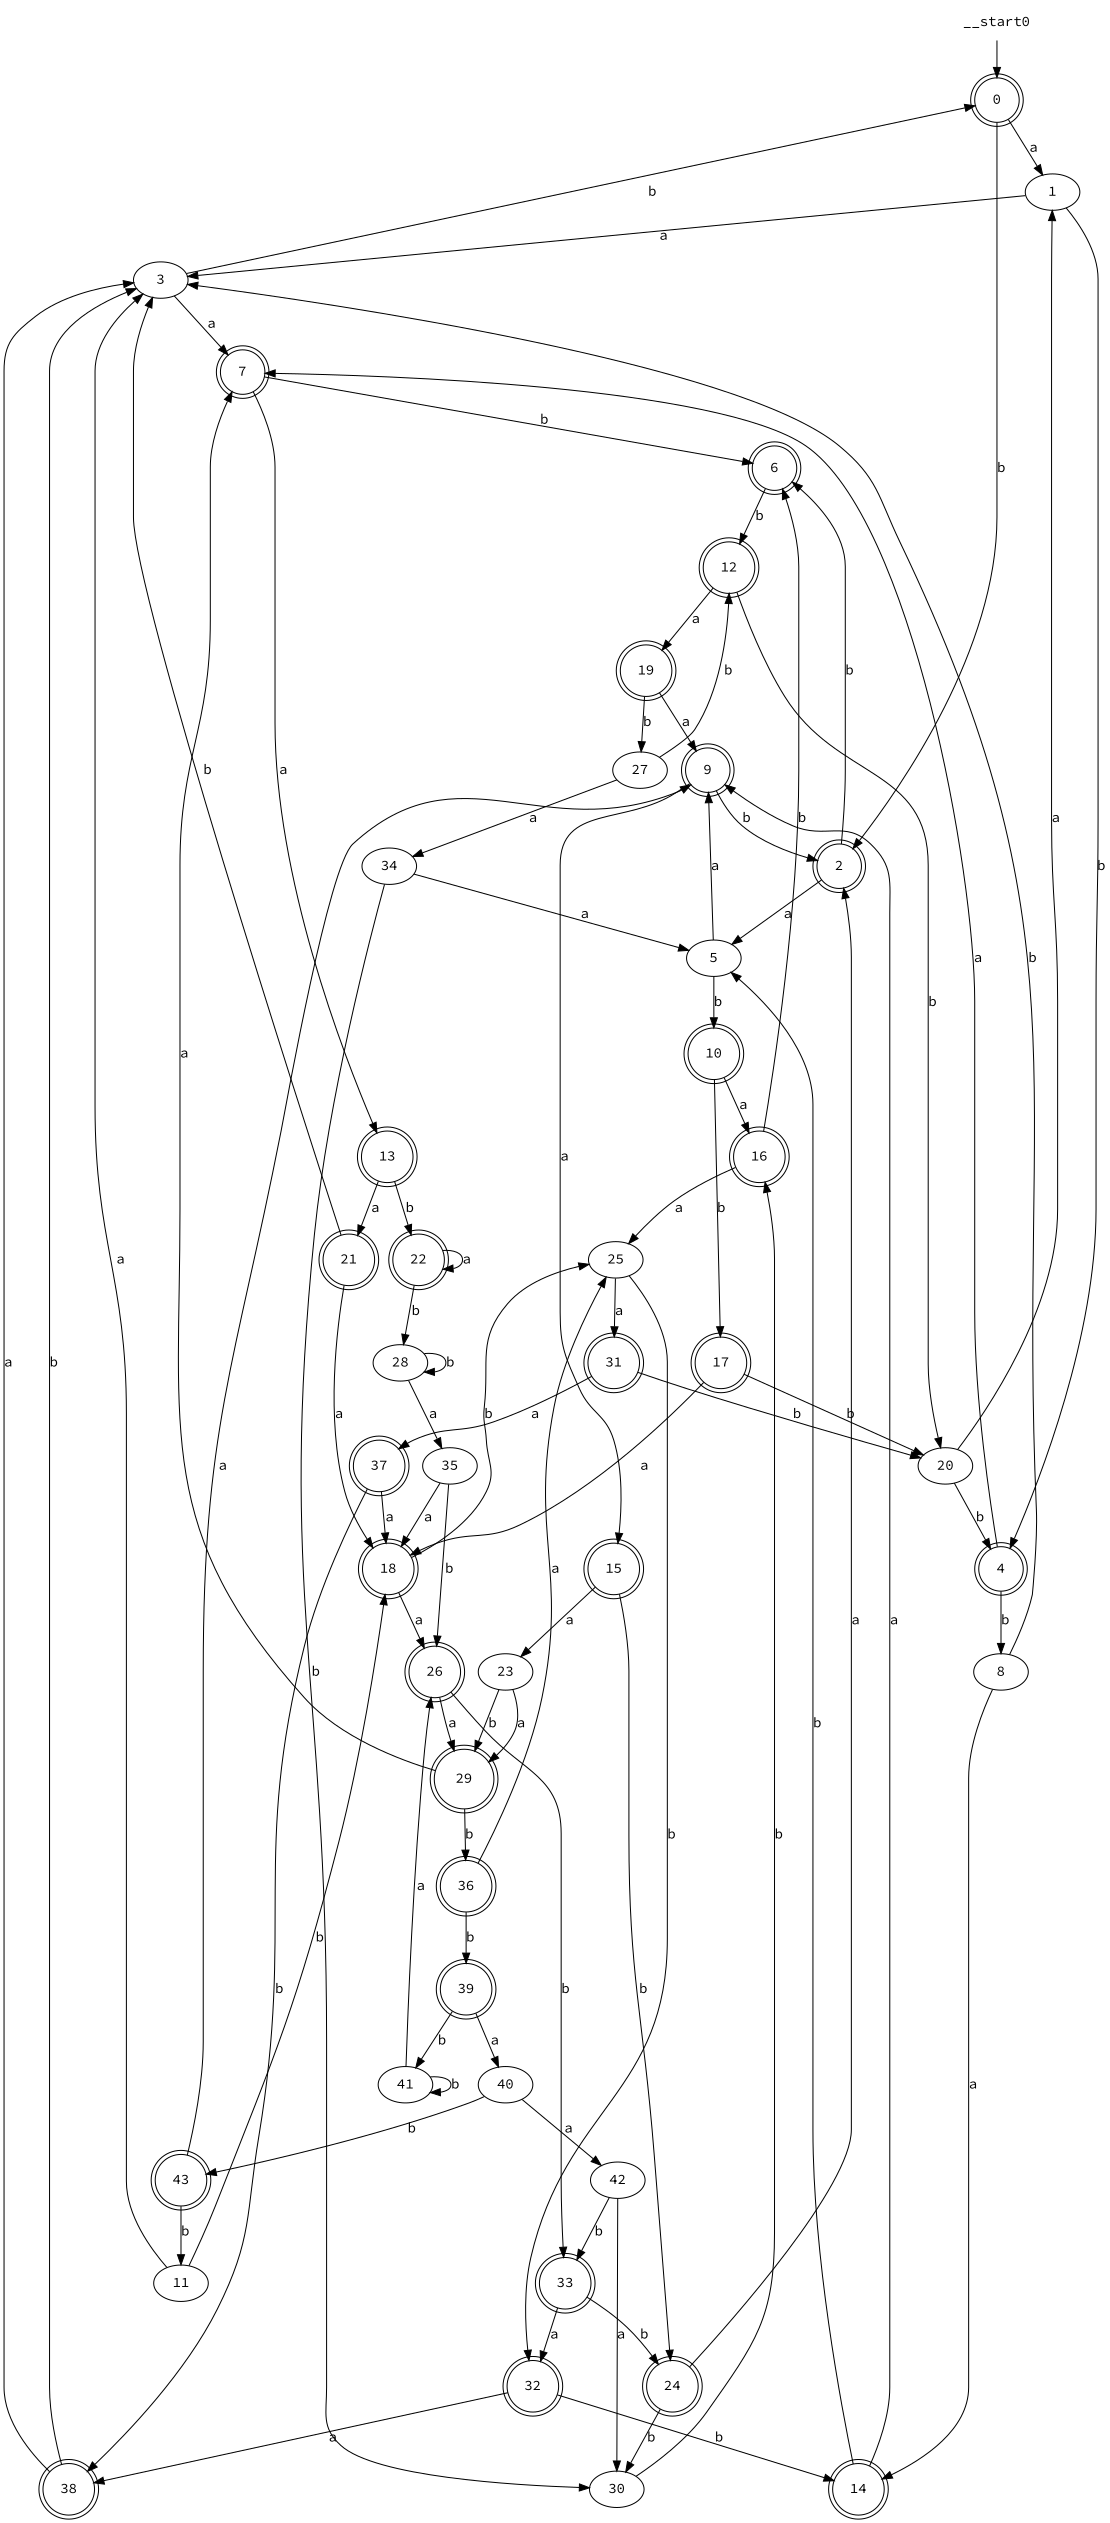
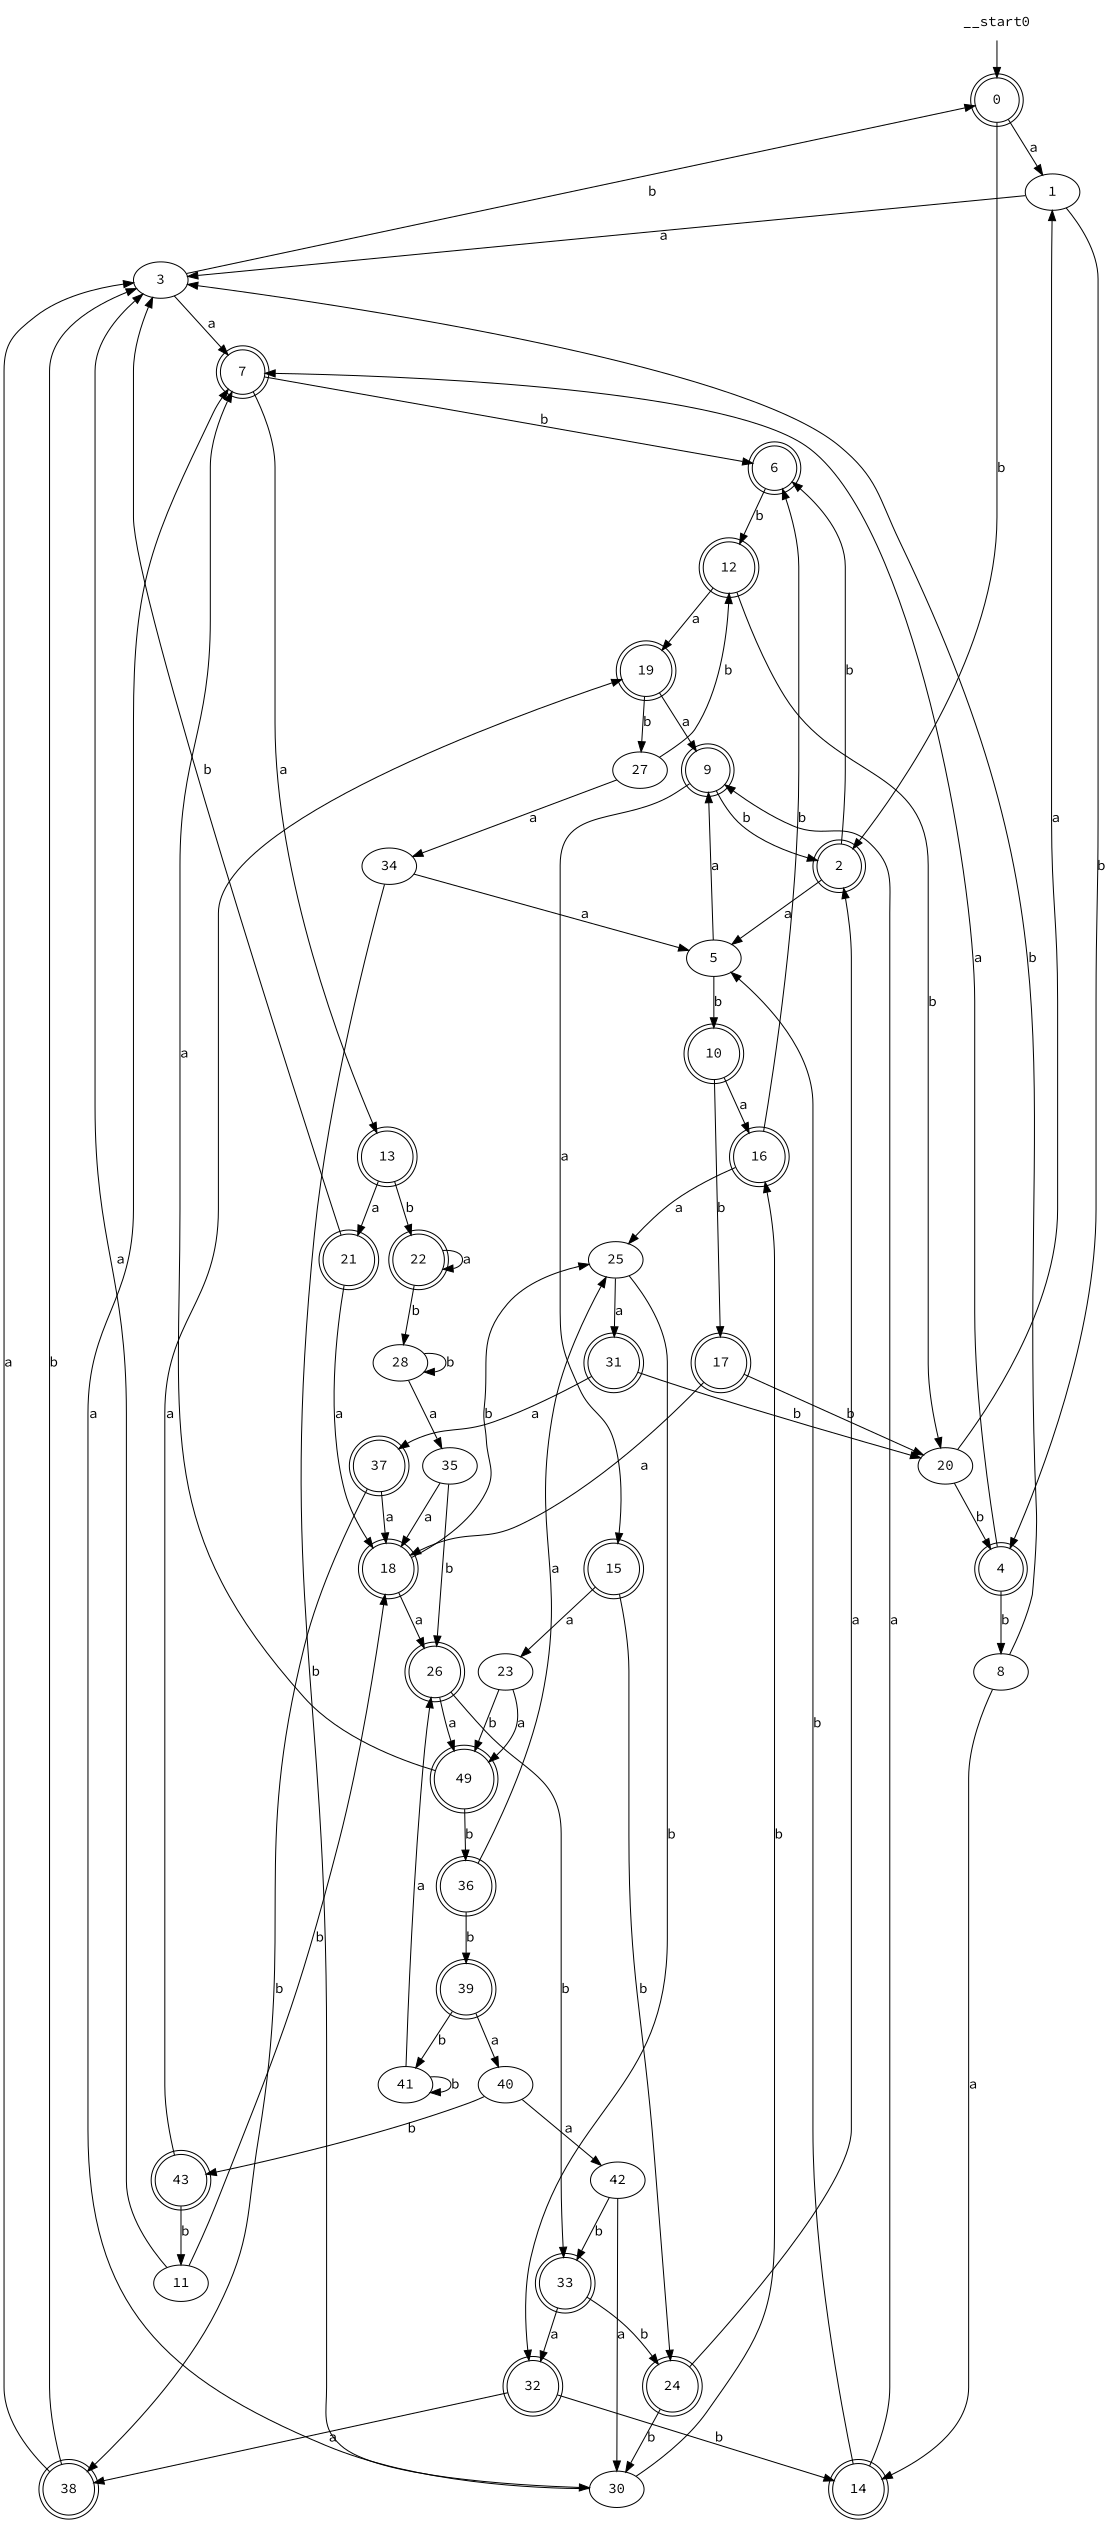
edge "43" -> "9": now "43" -> "19"
edge "30" -> "7": added, label "a"
node "29": label "29" -> "49"
